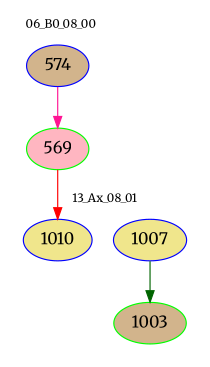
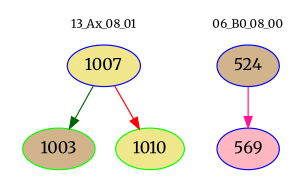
node "574": label "574" -> "524"
node "569": color green -> blue
edge "569" -> "1010": now "1007" -> "1010"
node "1010": color blue -> green
